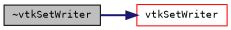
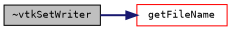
node "vtkSetWriter": label "vtkSetWriter" -> "getFileName"
